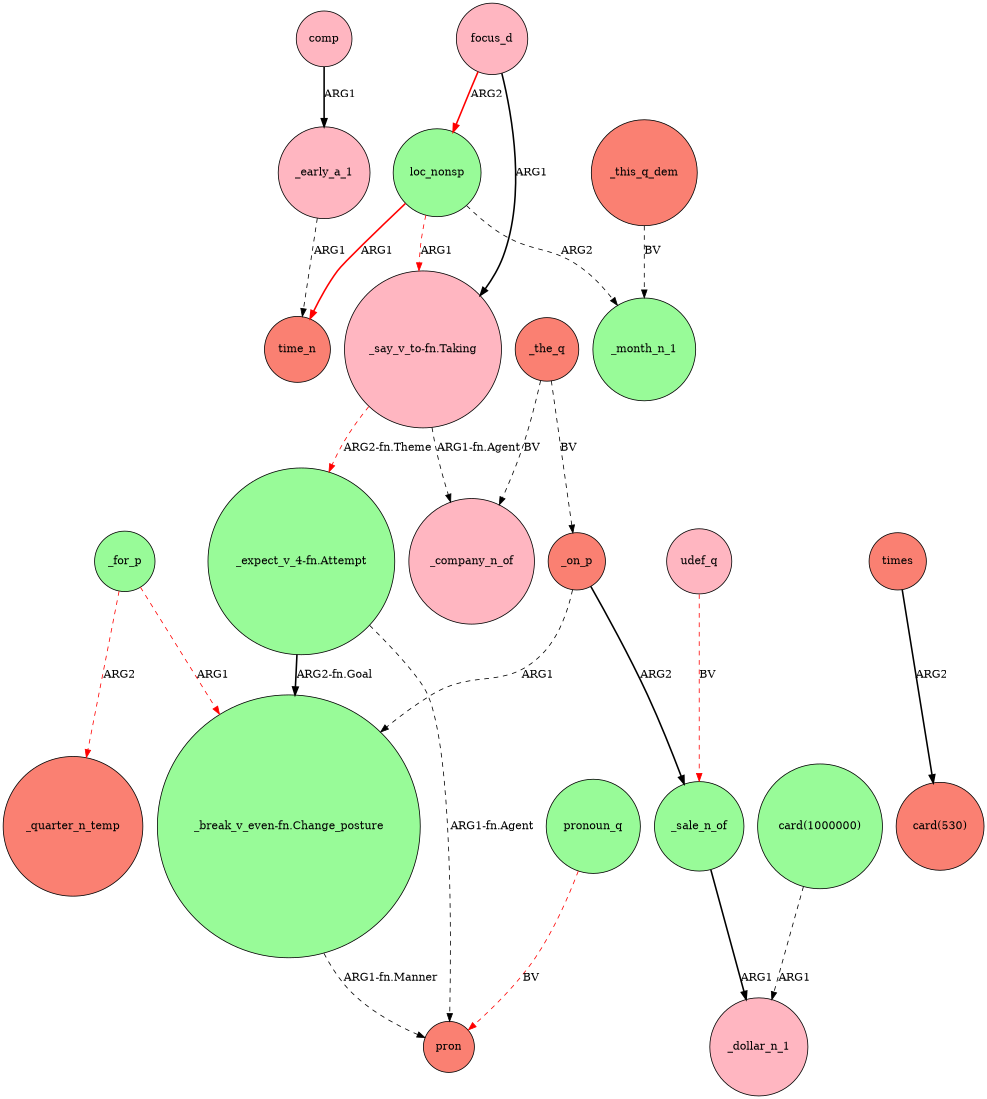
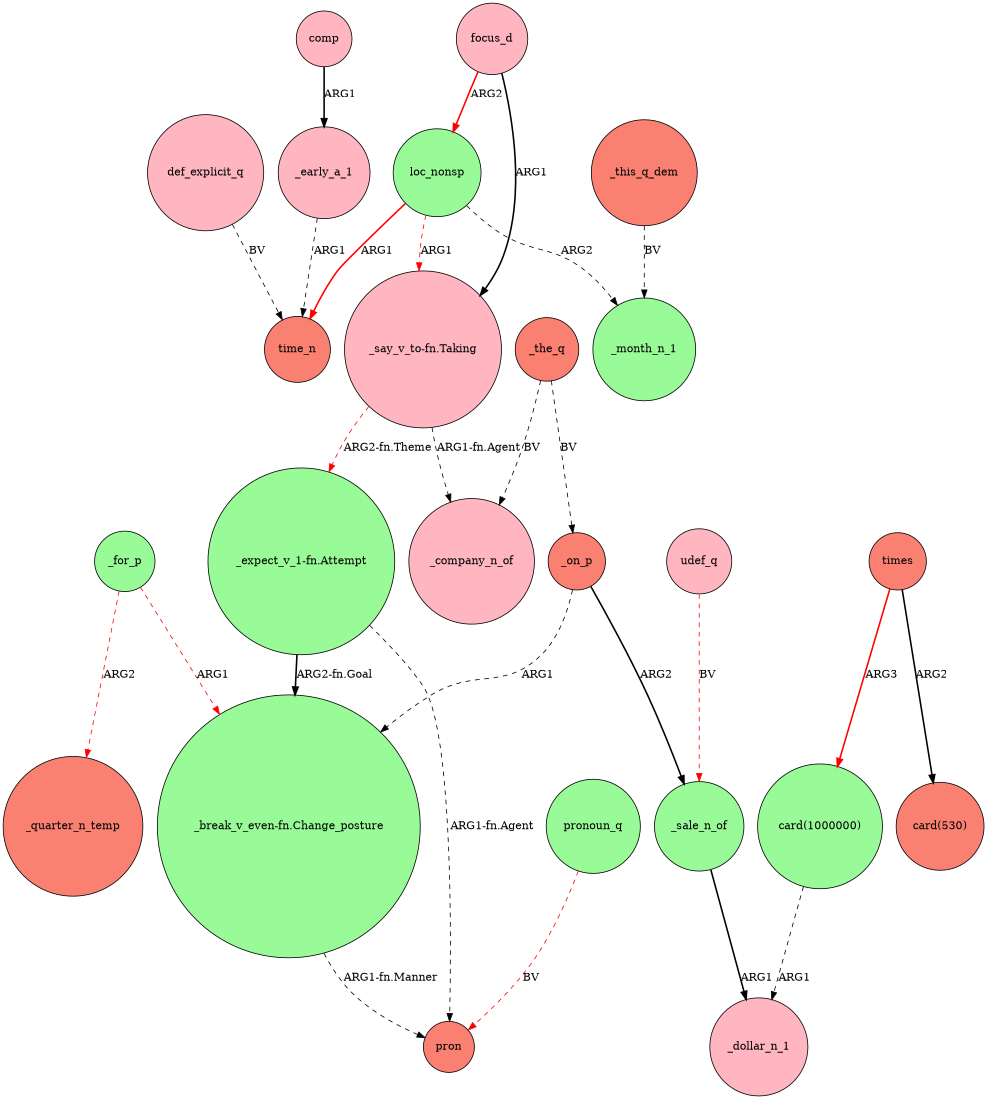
node "def_explicit_q": added
node "_expect_v_4-fn.Attempt": label "_expect_v_4-fn.Attempt" -> "_expect_v_1-fn.Attempt"
edge "times" -> "card(1000000)": added, label "ARG3"
